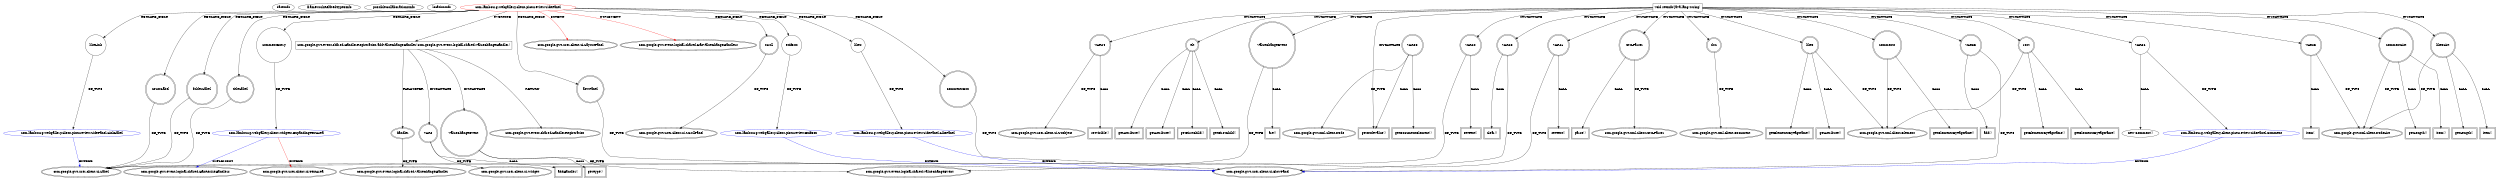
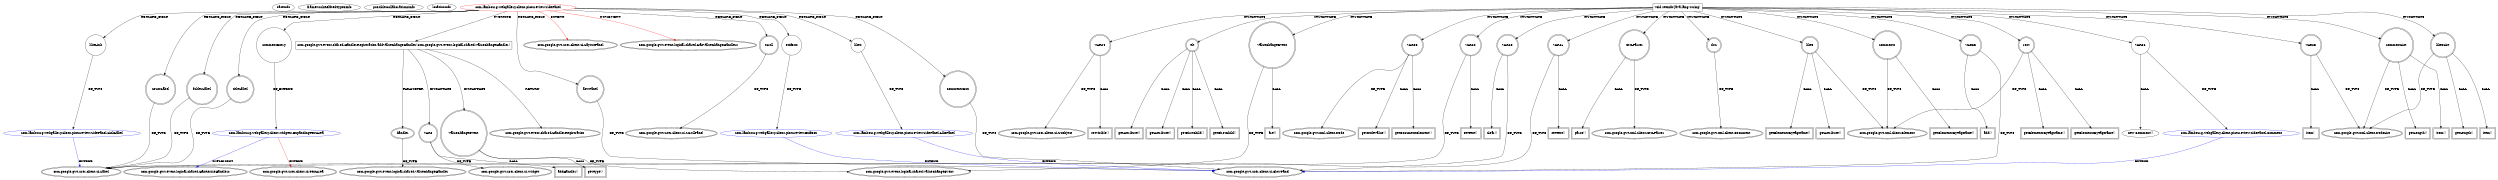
edge "void setInfo(java.lang.String)" -> "getNodeValue()": now "void setInfo(java.lang.String)" -> "VAR33"
edge "commentEntry" -> "com.lambourg.webgallery.client.widgets.ExpandingTextArea": label "OF_TYPE" -> "OF_EXTEND"
